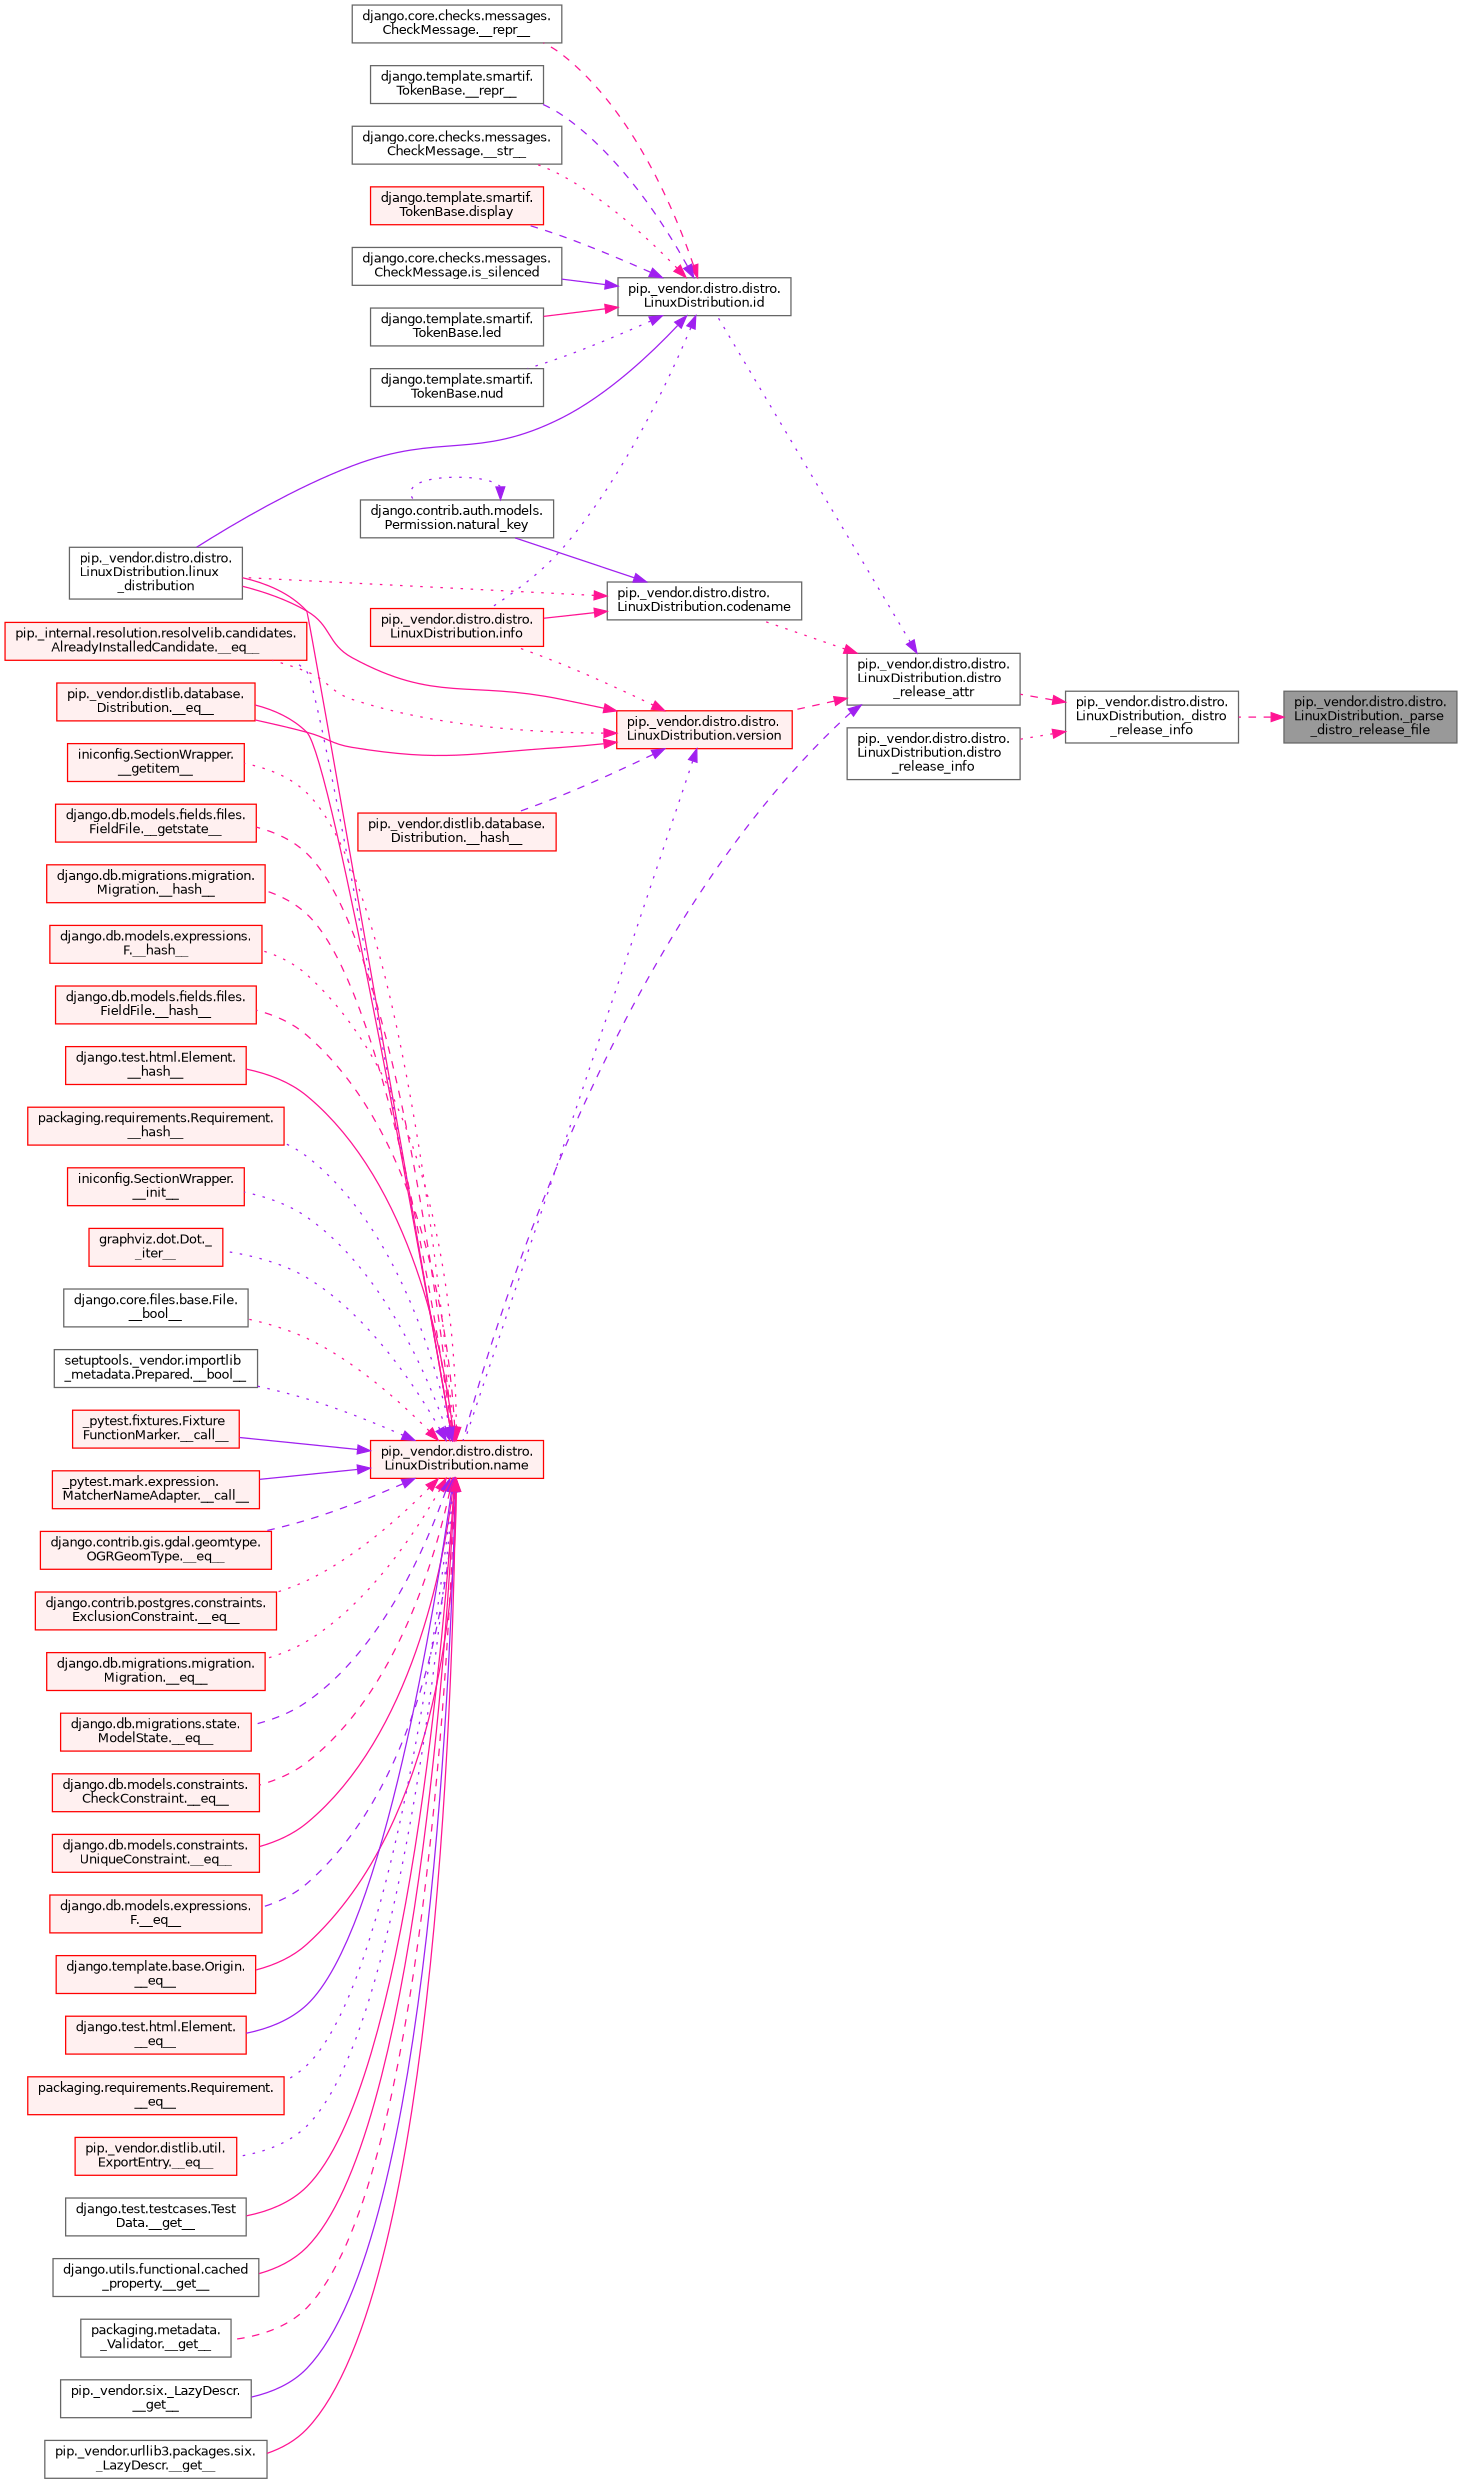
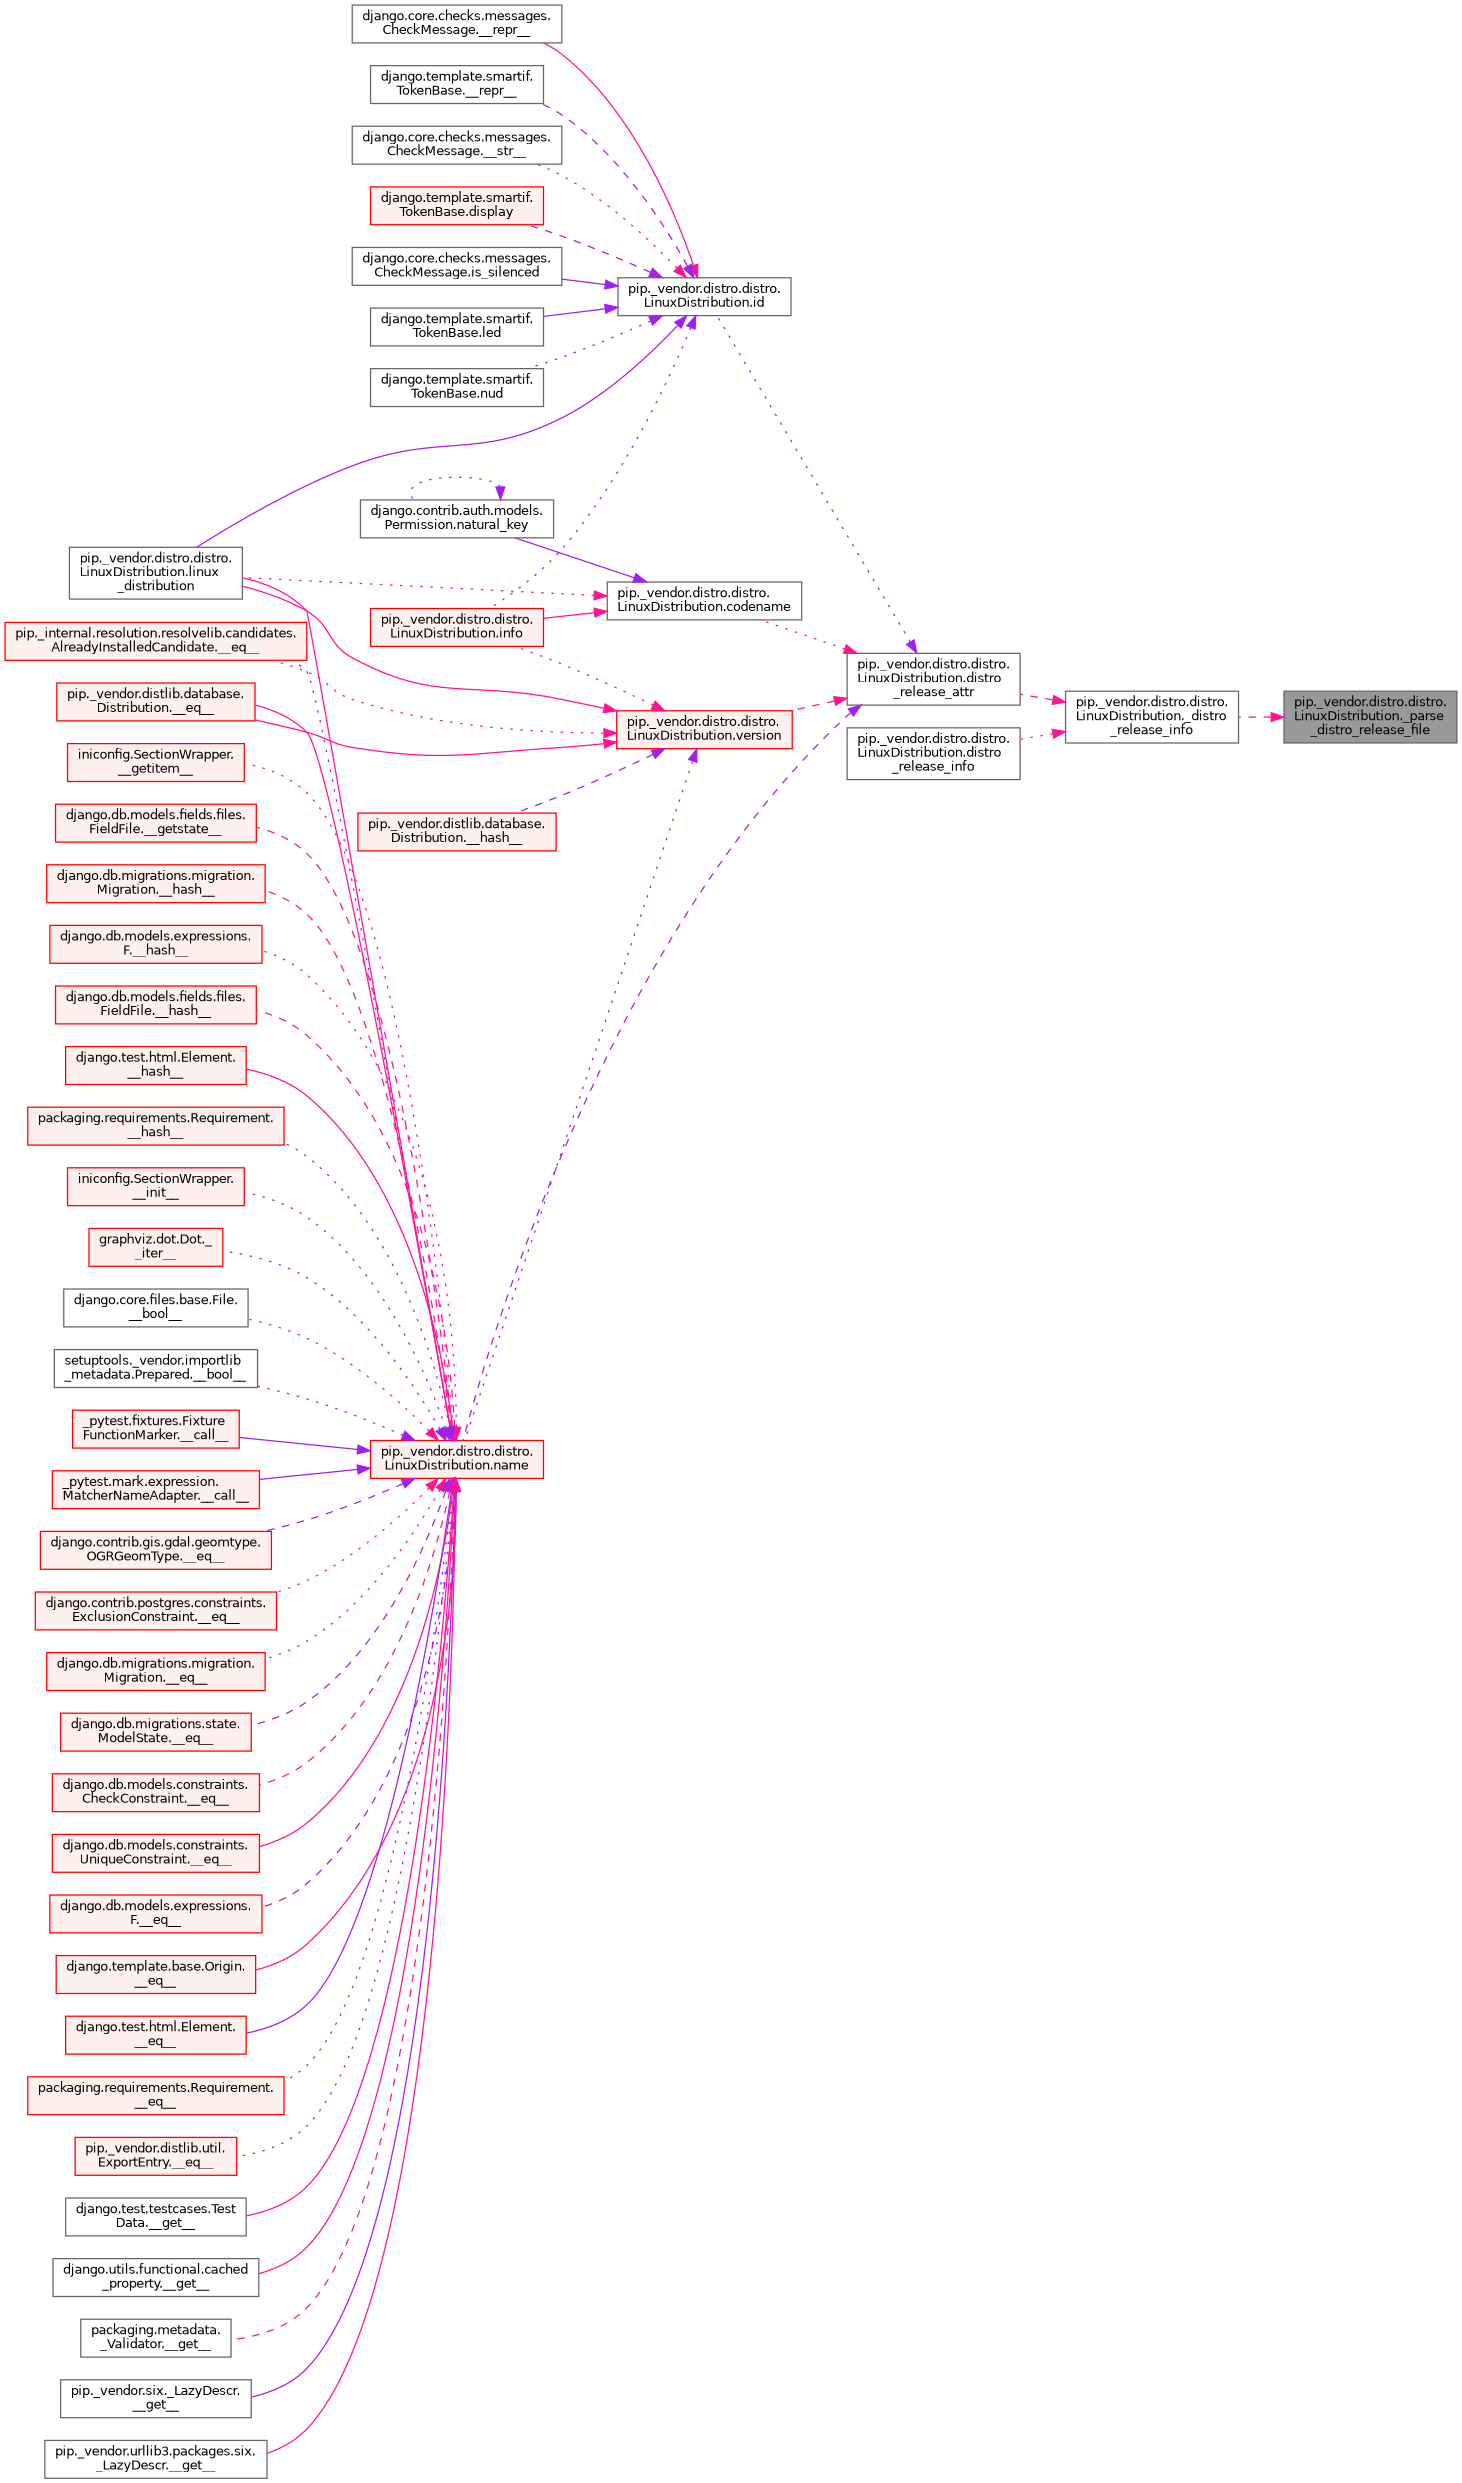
edge "django.core.checks.messages. CheckMessage.__repr__" -> "pip._vendor.distro.distro. LinuxDistribution.id": style dashed -> solid
edge "django.template.smartif. TokenBase.led" -> "pip._vendor.distro.distro. LinuxDistribution.id": color deeppink -> purple
